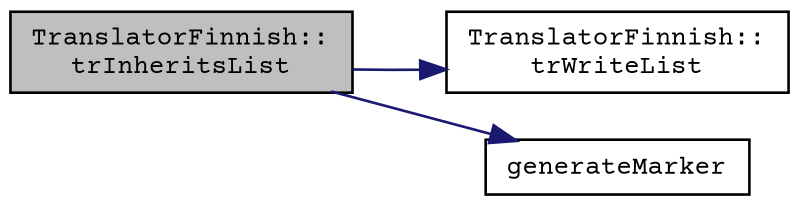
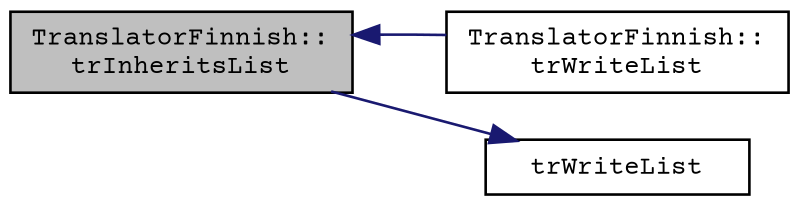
edge "TranslatorFinnish:: trInheritsList" -> "TranslatorFinnish:: trWriteList": reversed
node "generateMarker": label "generateMarker" -> "trWriteList"
